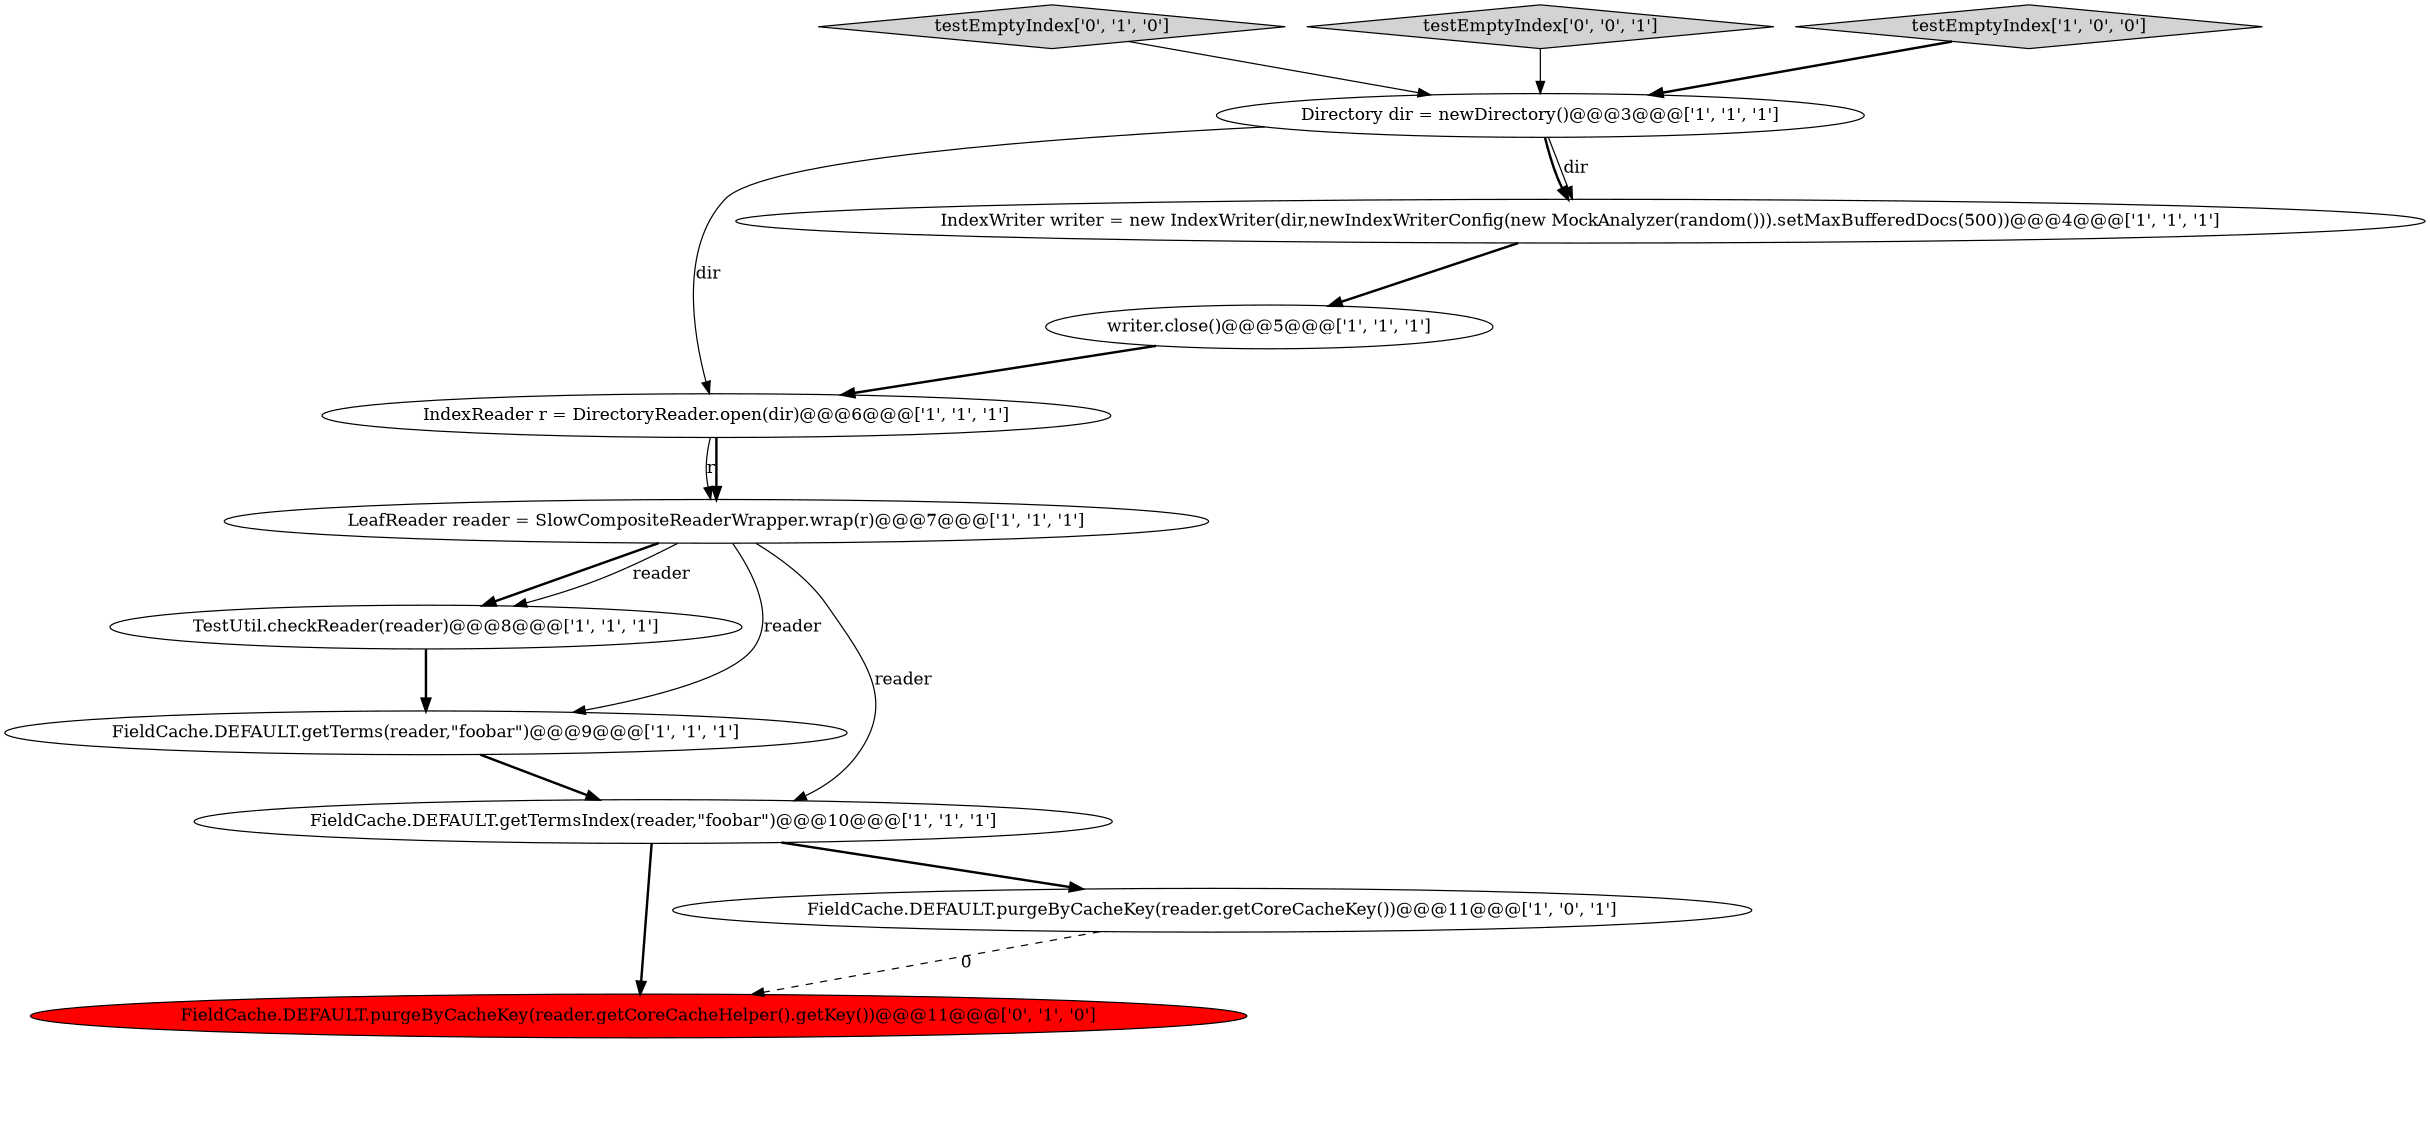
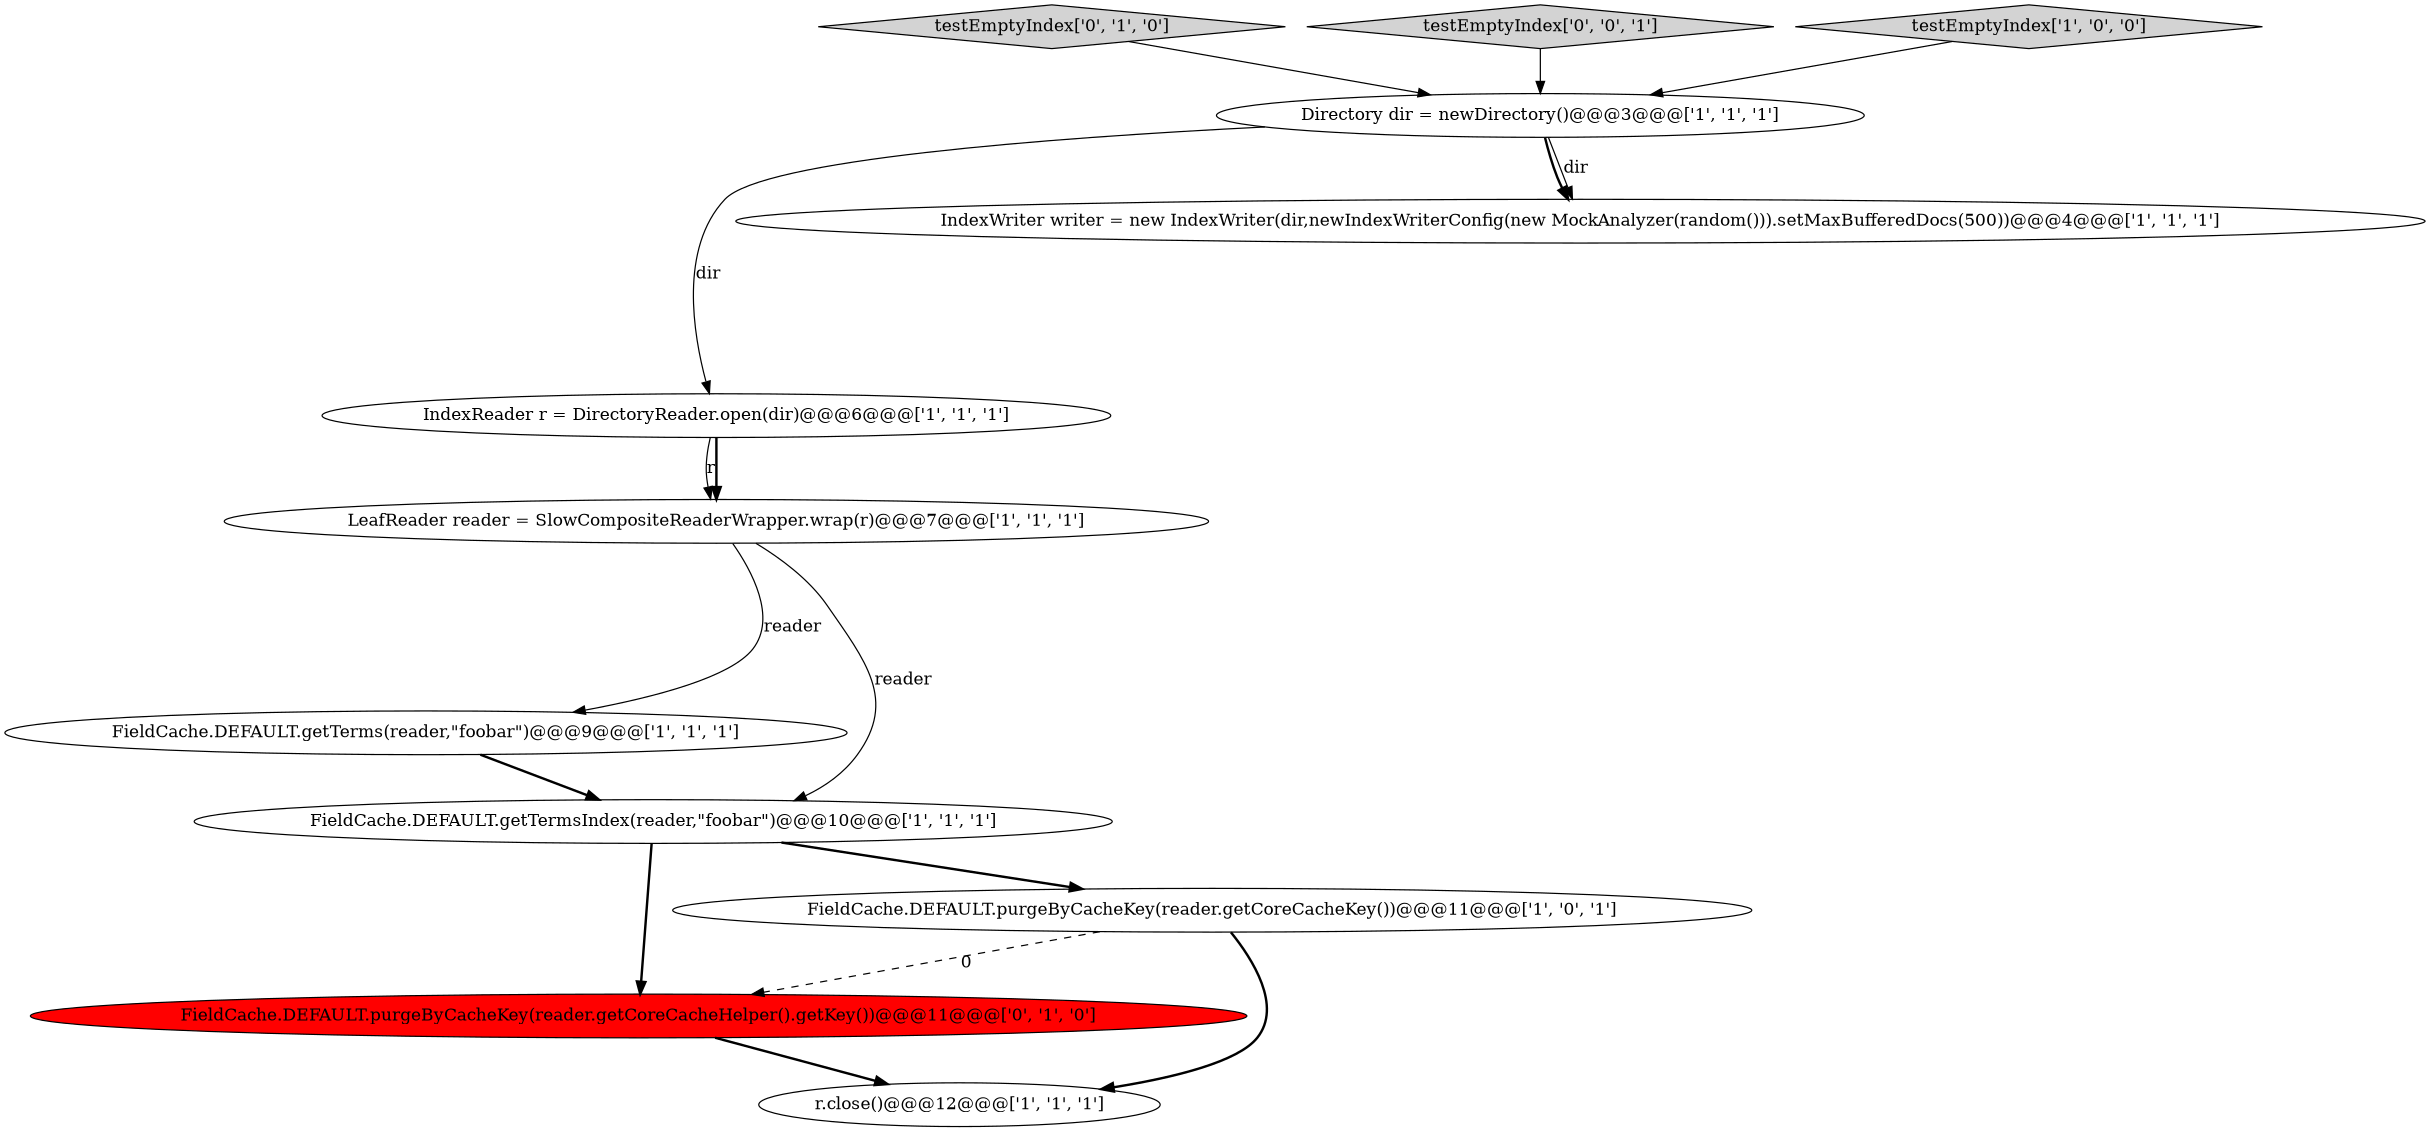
edge "testEmptyIndex['1', '0', '0']" -> "Directory dir = newDirectory()@@@3@@@['1', '1', '1']": style bold -> solid
node "writer.close()@@@5@@@['1', '1', '1']": removed
node "TestUtil.checkReader(reader)@@@8@@@['1', '1', '1']": removed
node "r.close()@@@12@@@['1', '1', '1']": added
